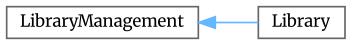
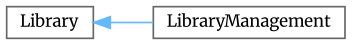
edge "Library" -> "LibraryManagement": reversed
